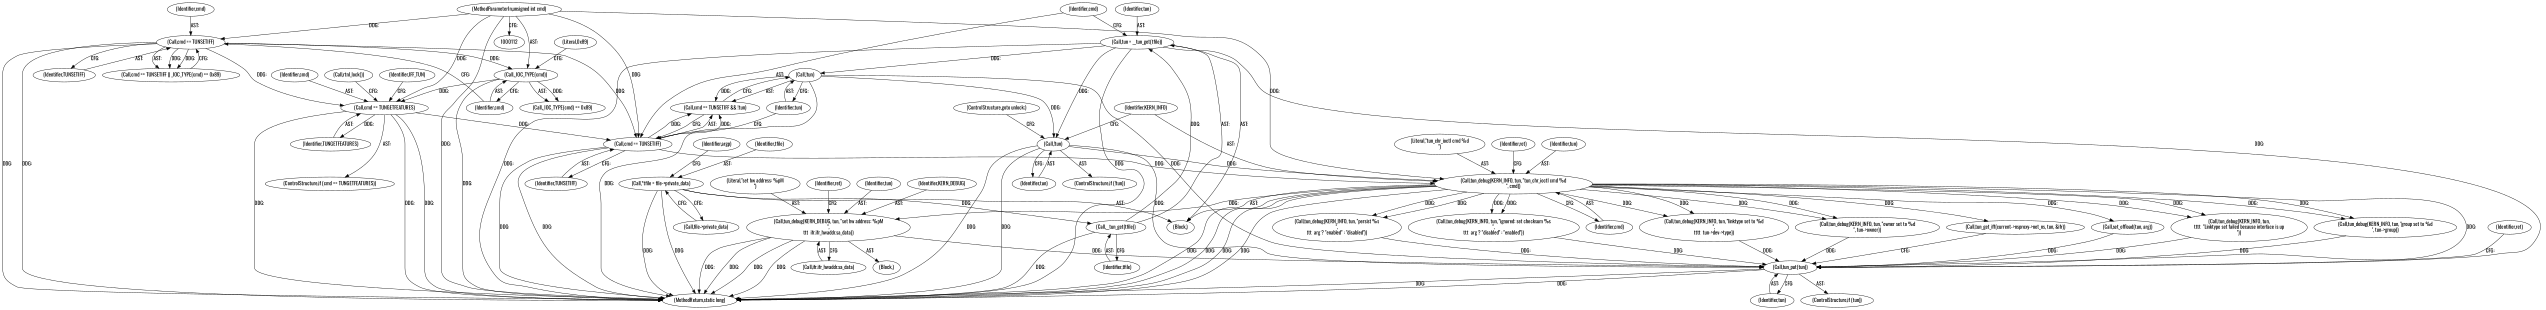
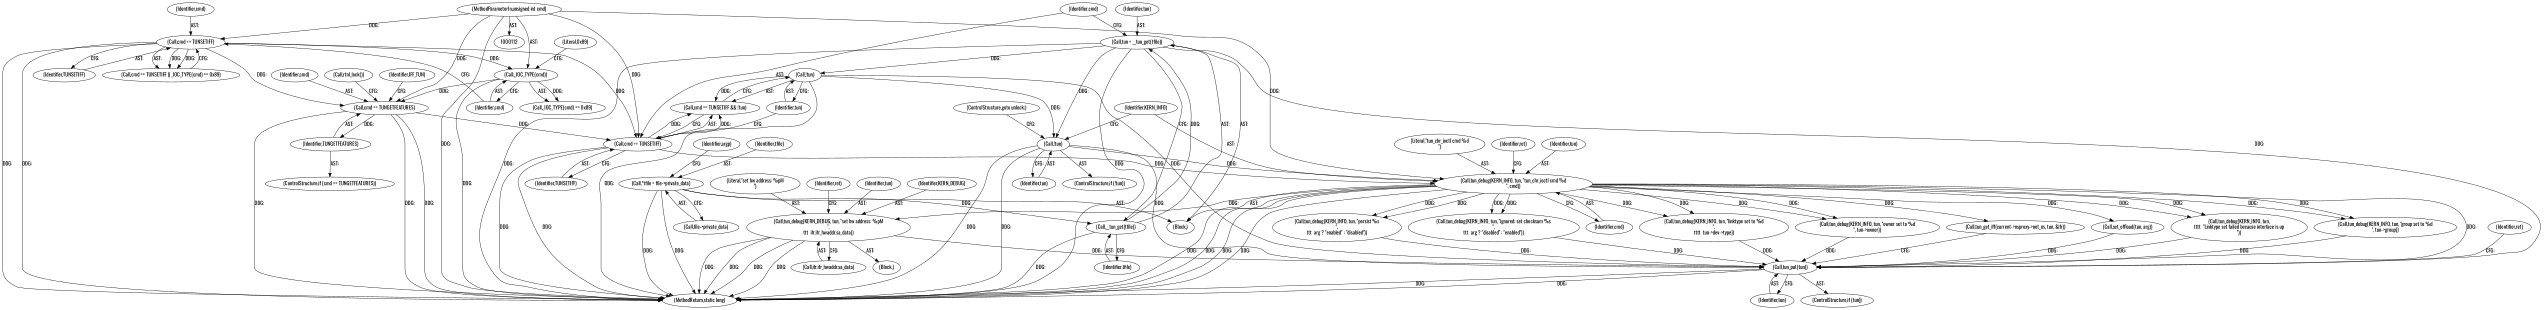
edge "(MethodParameterIn,unsigned int cmd)" -> "1000112": label "CFG: " -> "AST: "
edge "(Call,tun = __tun_get(tfile))" -> "(Call,__tun_get(tfile))": added, label "CFG:"
edge "(Call,cmd == TUNGETFEATURES)" -> "(ControlStructure,if (cmd == TUNGETFEATURES))": now "(Identifier,TUNGETFEATURES)" -> "(ControlStructure,if (cmd == TUNGETFEATURES))"
edge "(Call,file->private_data)" -> "(Call,*tfile = file->private_data)": label "CFG: " -> "AST: "
